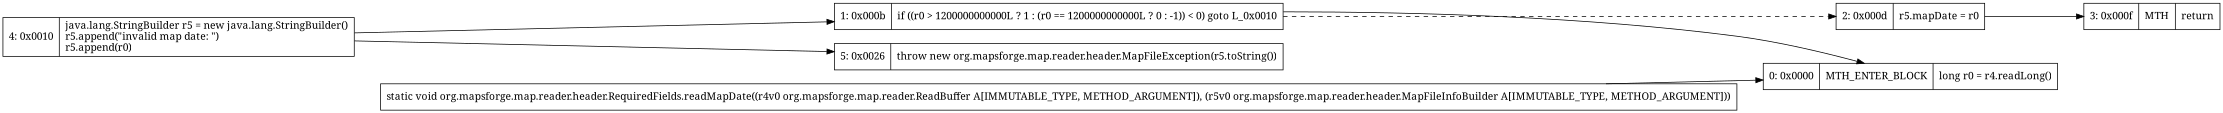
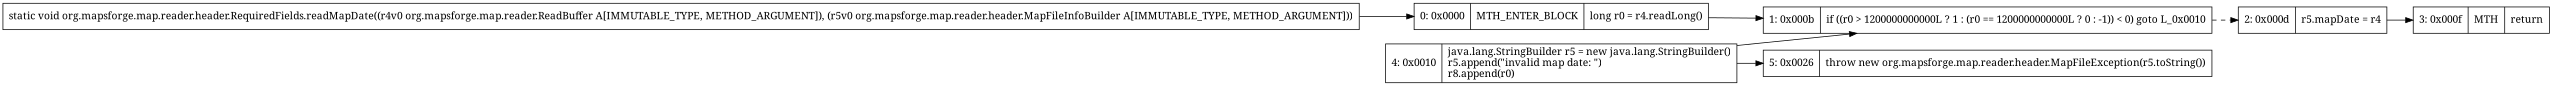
node "2: 0x000d": text "r5.mapDate = r0" -> "r5.mapDate = r4"
edge "1: 0x000b" -> "0: 0x0000": reversed
node "4: 0x0010": text "r5.append(r0)" -> "r8.append(r0)"
